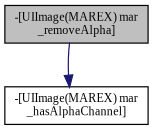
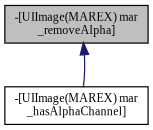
edge "-[UIImage(MAREX) mar _removeAlpha]" -> "-[UIImage(MAREX) mar _hasAlphaChannel]": reversed
